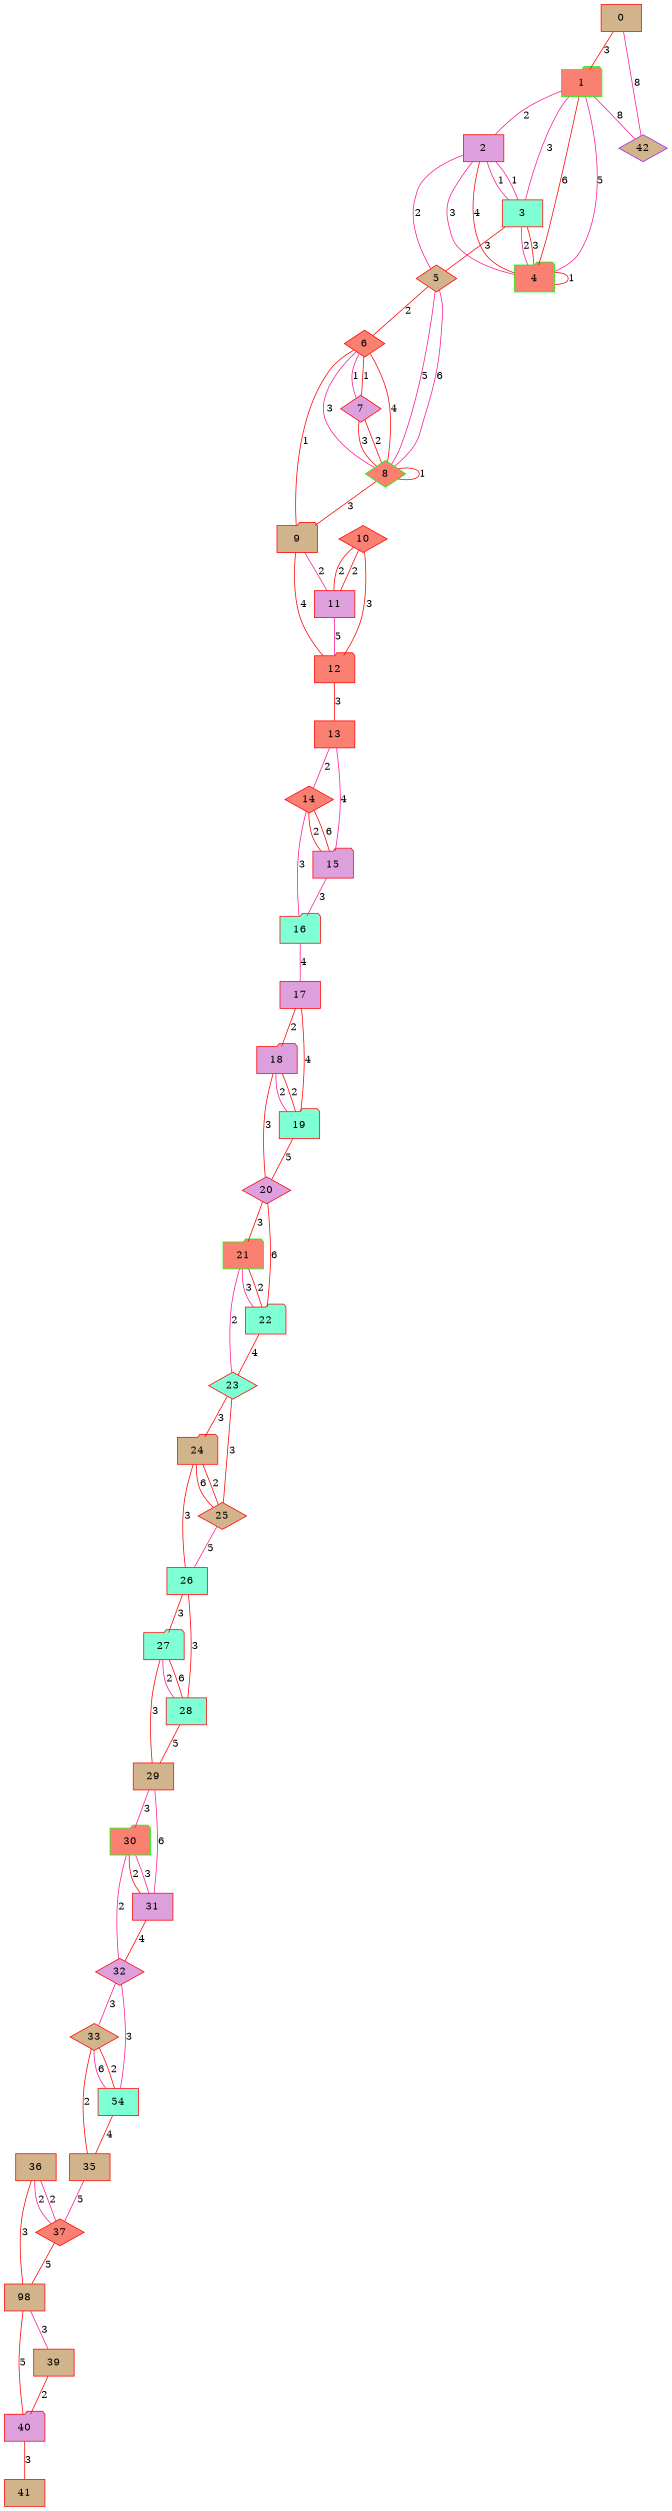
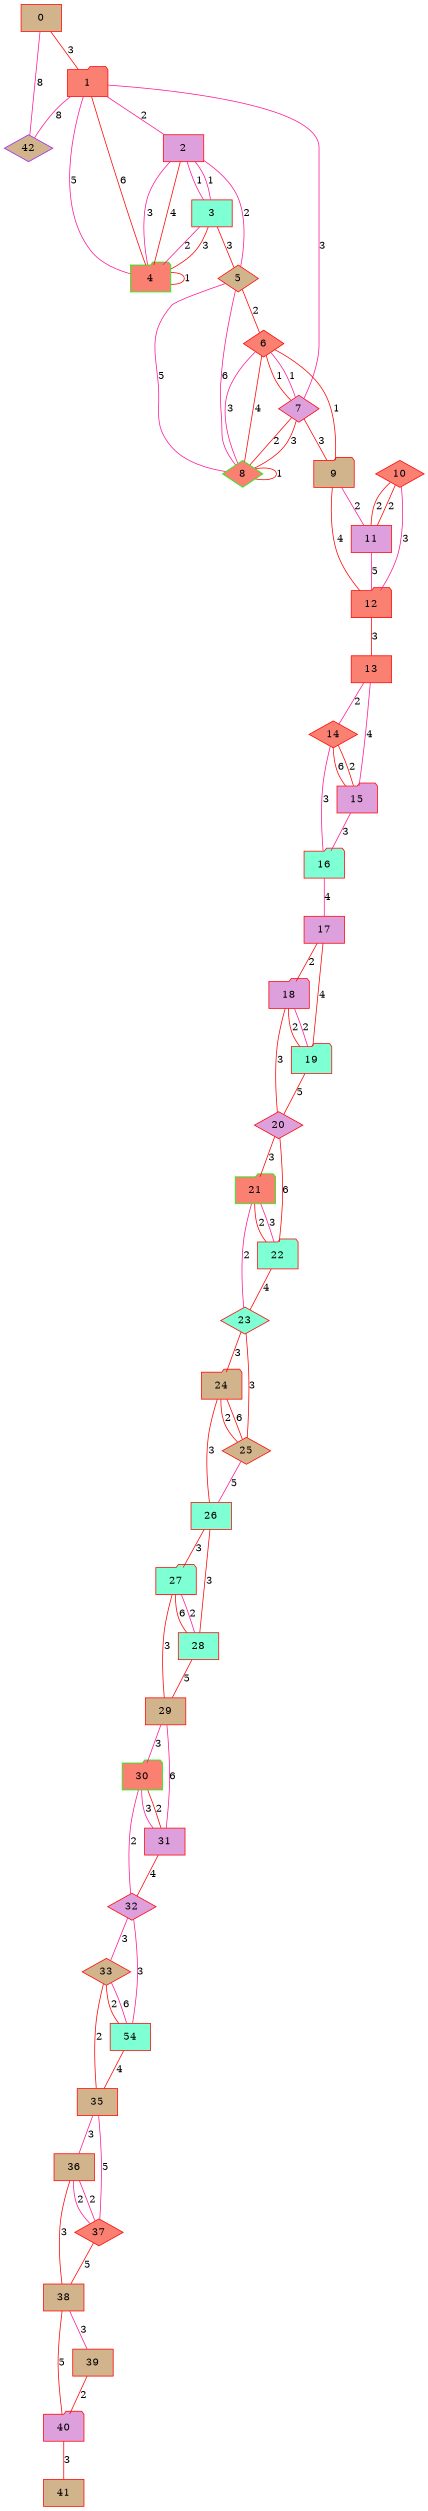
node "1": color green -> red
edge "1" -- "3": now "1" -- "7"
edge "8" -- "9": now "7" -- "9"
edge "10" -- "12": color red -> deeppink
edge "35" -- "36": added, label "3"
node "98": label "98" -> "38"
